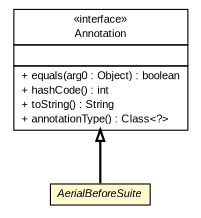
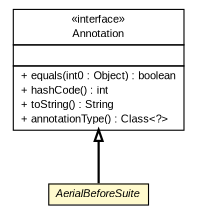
node "Annotation": text "+ equals(arg0 : Object) : boolean" -> "+ equals(int0 : Object) : boolean"
